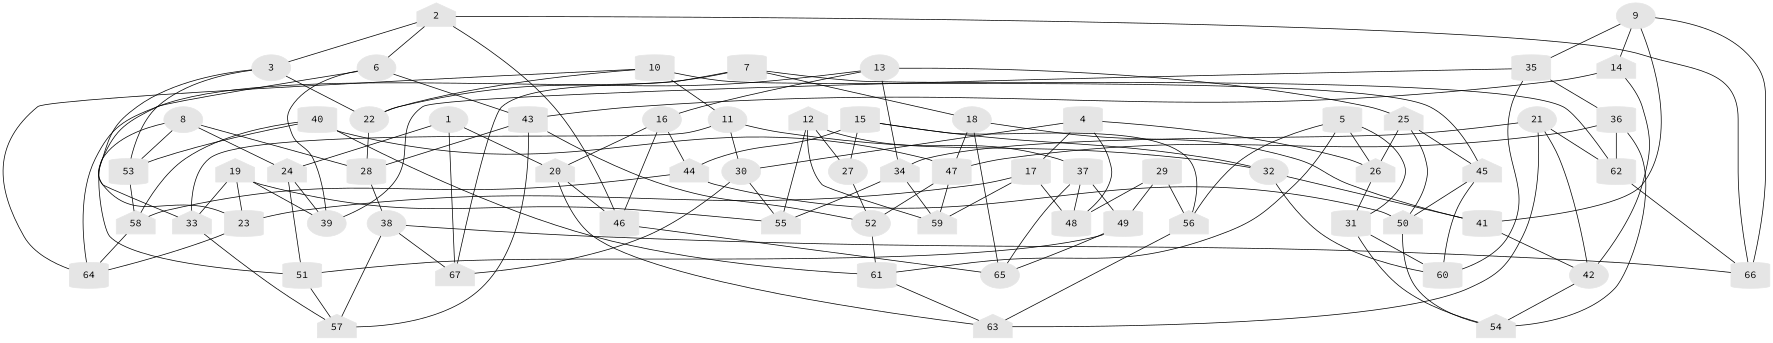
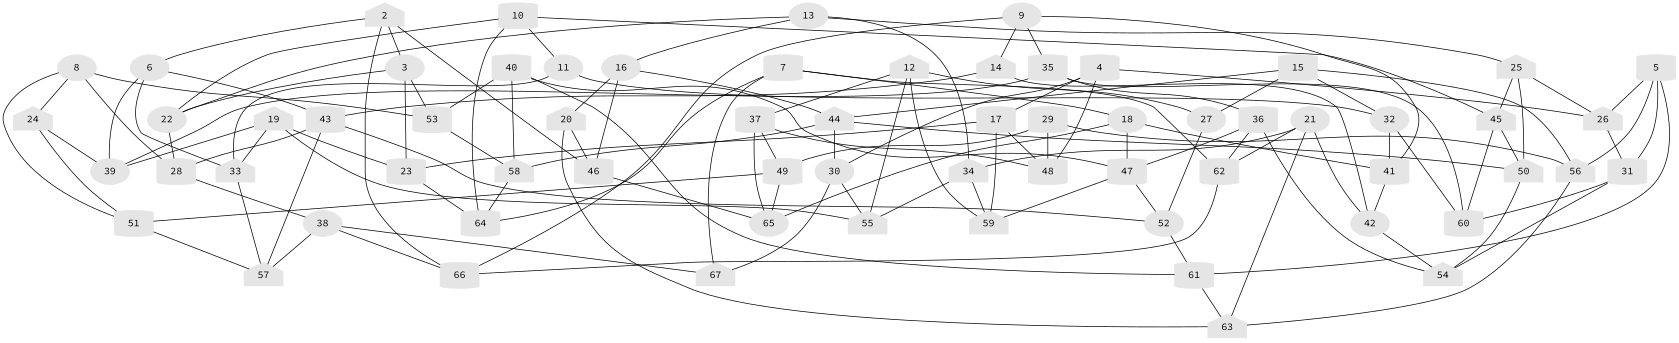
node "1": removed
edge "11" -- "30": now "44" -- "30"
